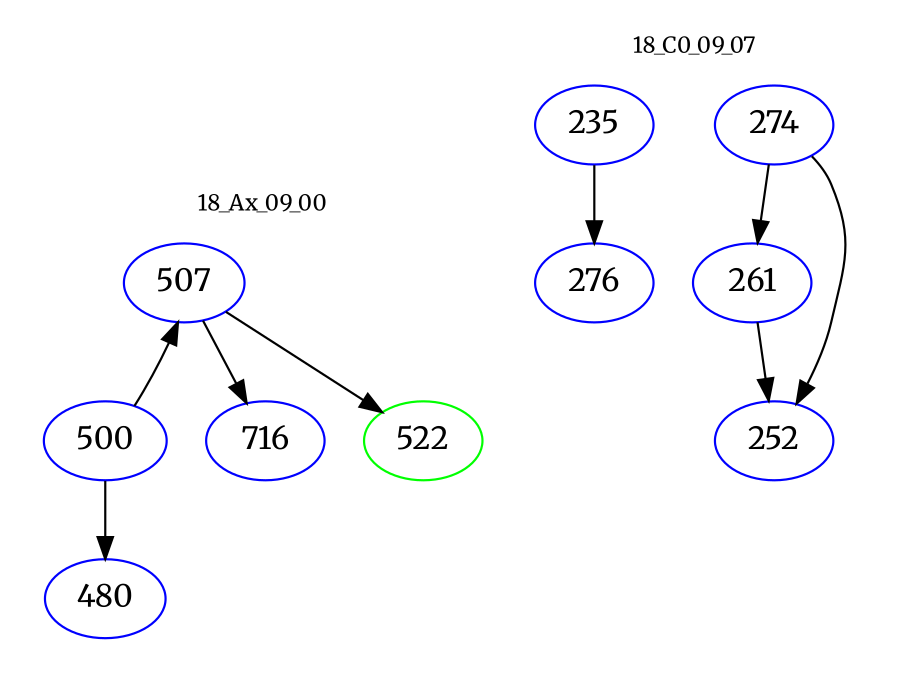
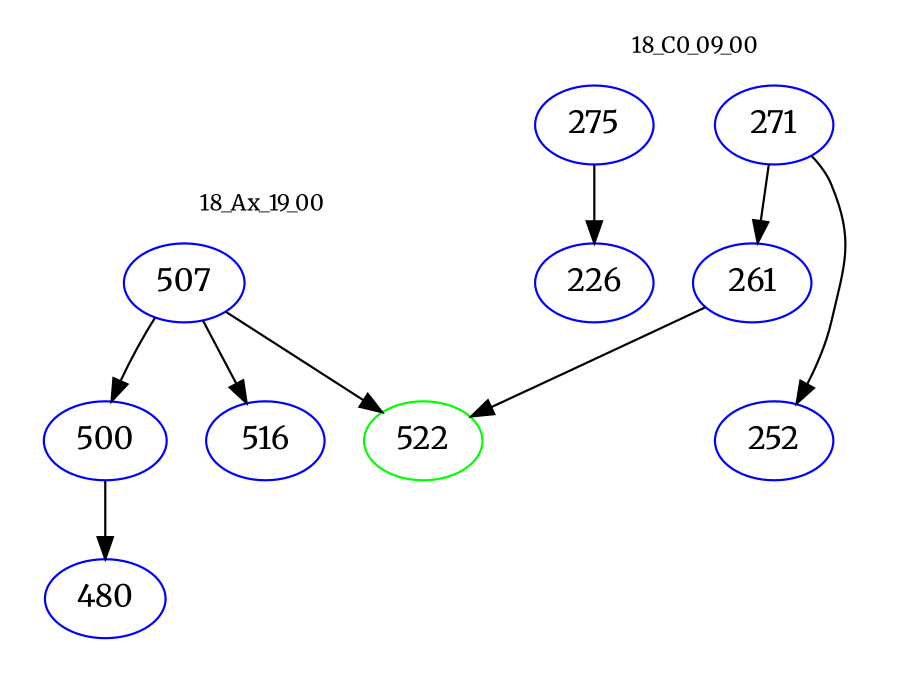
cluster "18_C0_09_07": label "18_C0_09_07" -> "18_C0_09_00"
node "235": label "235" -> "275"
node "274": label "274" -> "271"
cluster "18_Ax_09_00": label "18_Ax_09_00" -> "18_Ax_19_00"
node "276": label "276" -> "226"
edge "261" -> "252": now "261" -> "522"
edge "500" -> "507": reversed
node "716": label "716" -> "516"
